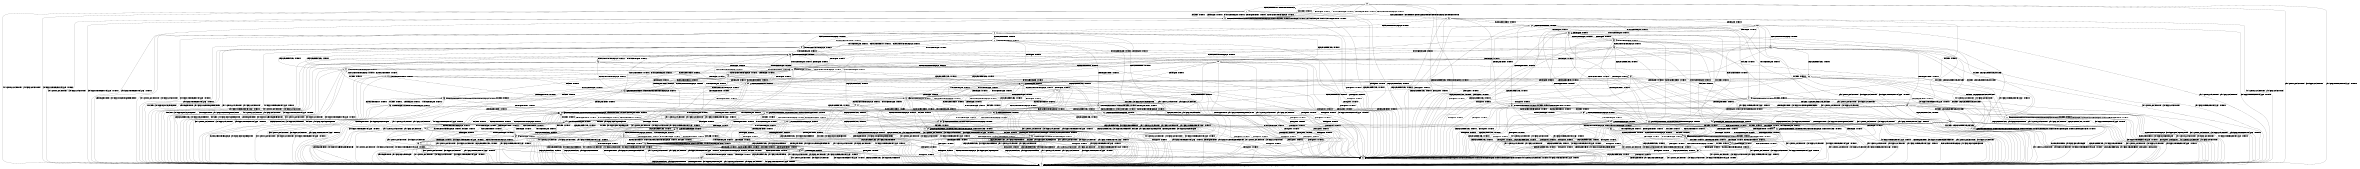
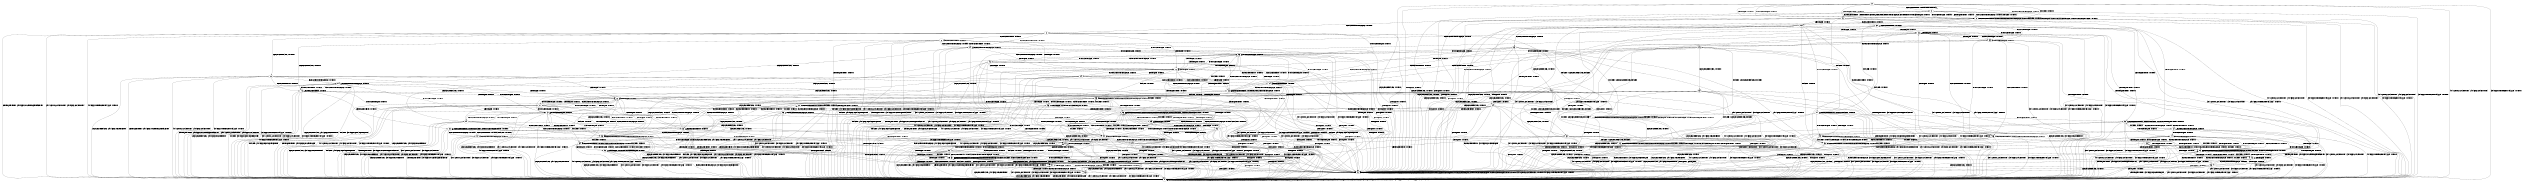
edge "s35" -> "s58": removed, label "FINISHED / TIMEOUT"
edge "s47" -> "s23": label "ECDH_CLIENT_HELLO / SOCKET" -> "ECDH_CLIENT_HELLO / TIMEOUT"
edge "s62" -> "s39": added, label "CERTIFICATE / TIMEOUT"
edge "s44" -> "s43": removed, label "CERTIFICATE / TIMEOUT"
edge "s41" -> "s42": now "s55" -> "s42"
